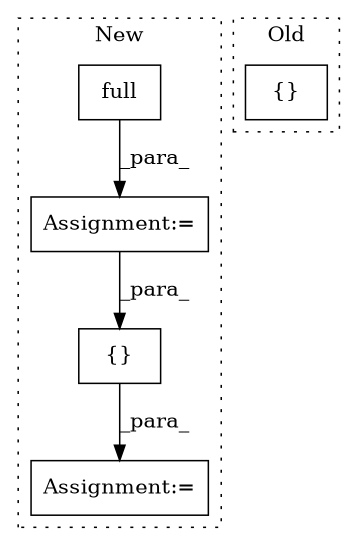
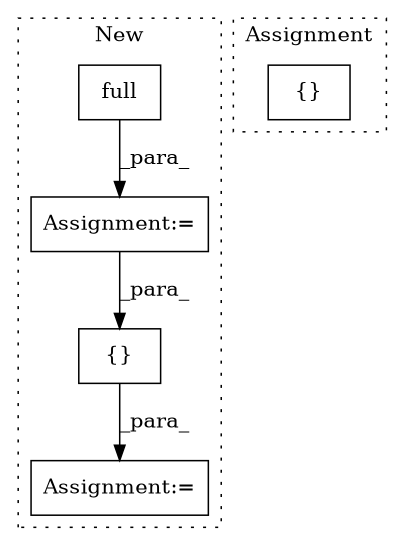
cluster "Old": label "Old" -> "Assignment"
